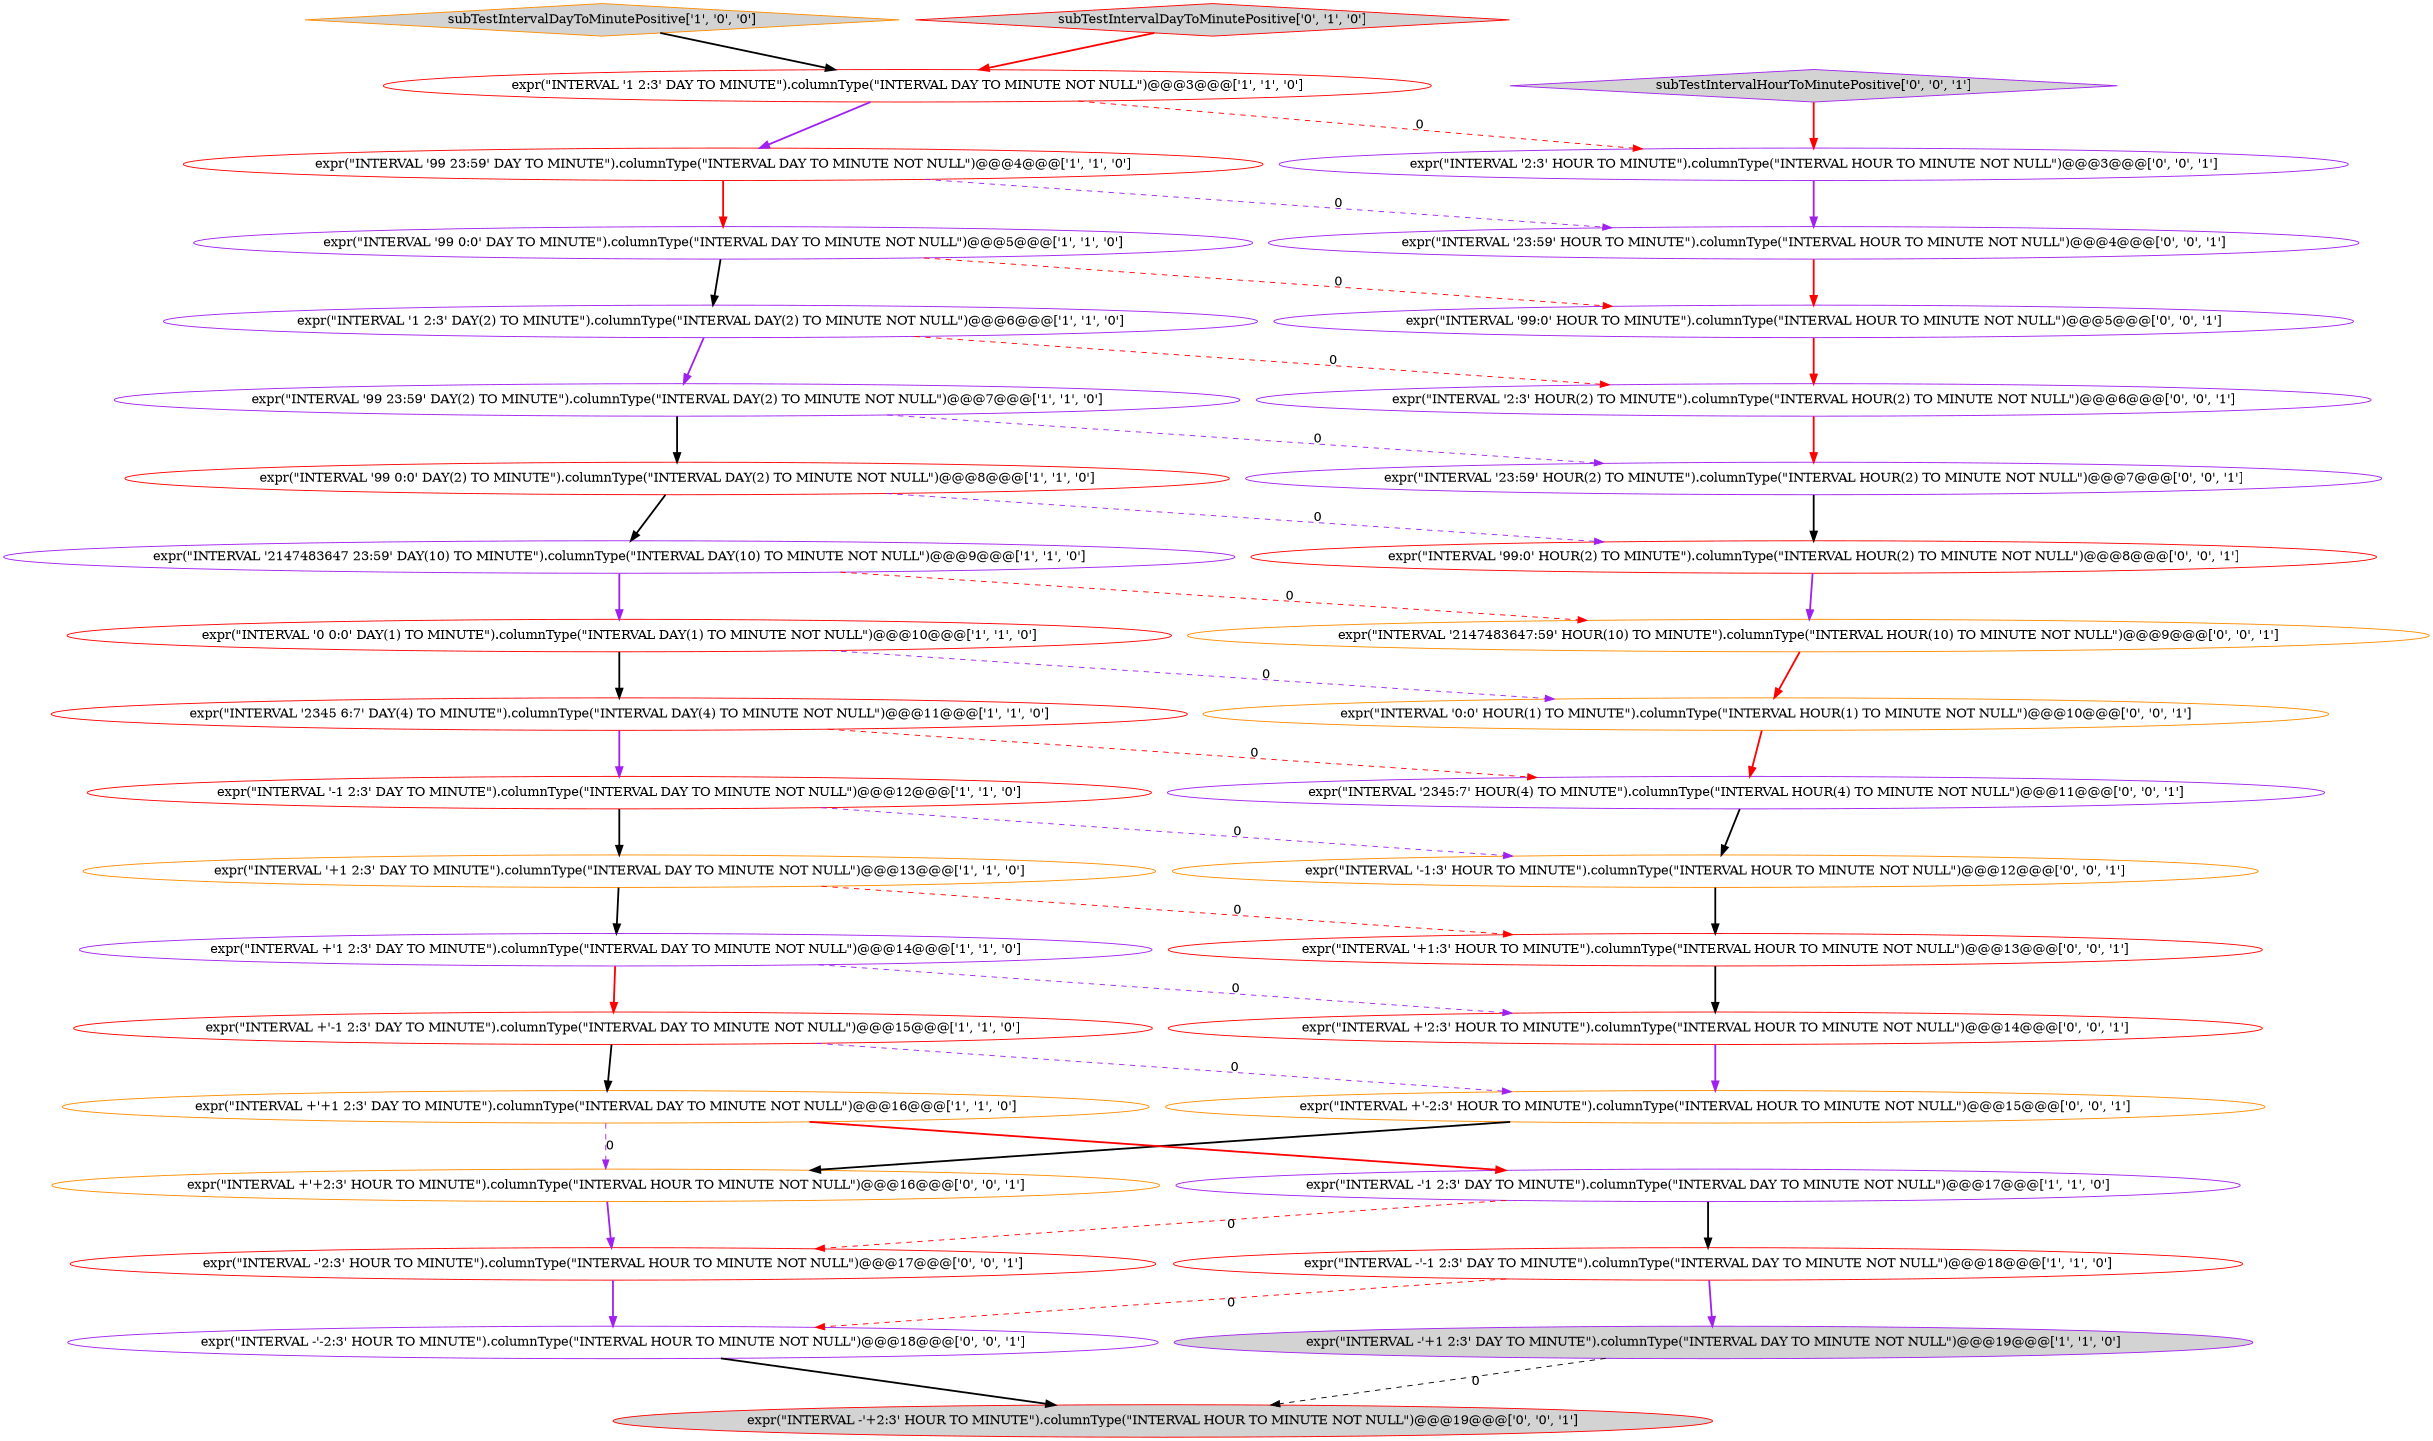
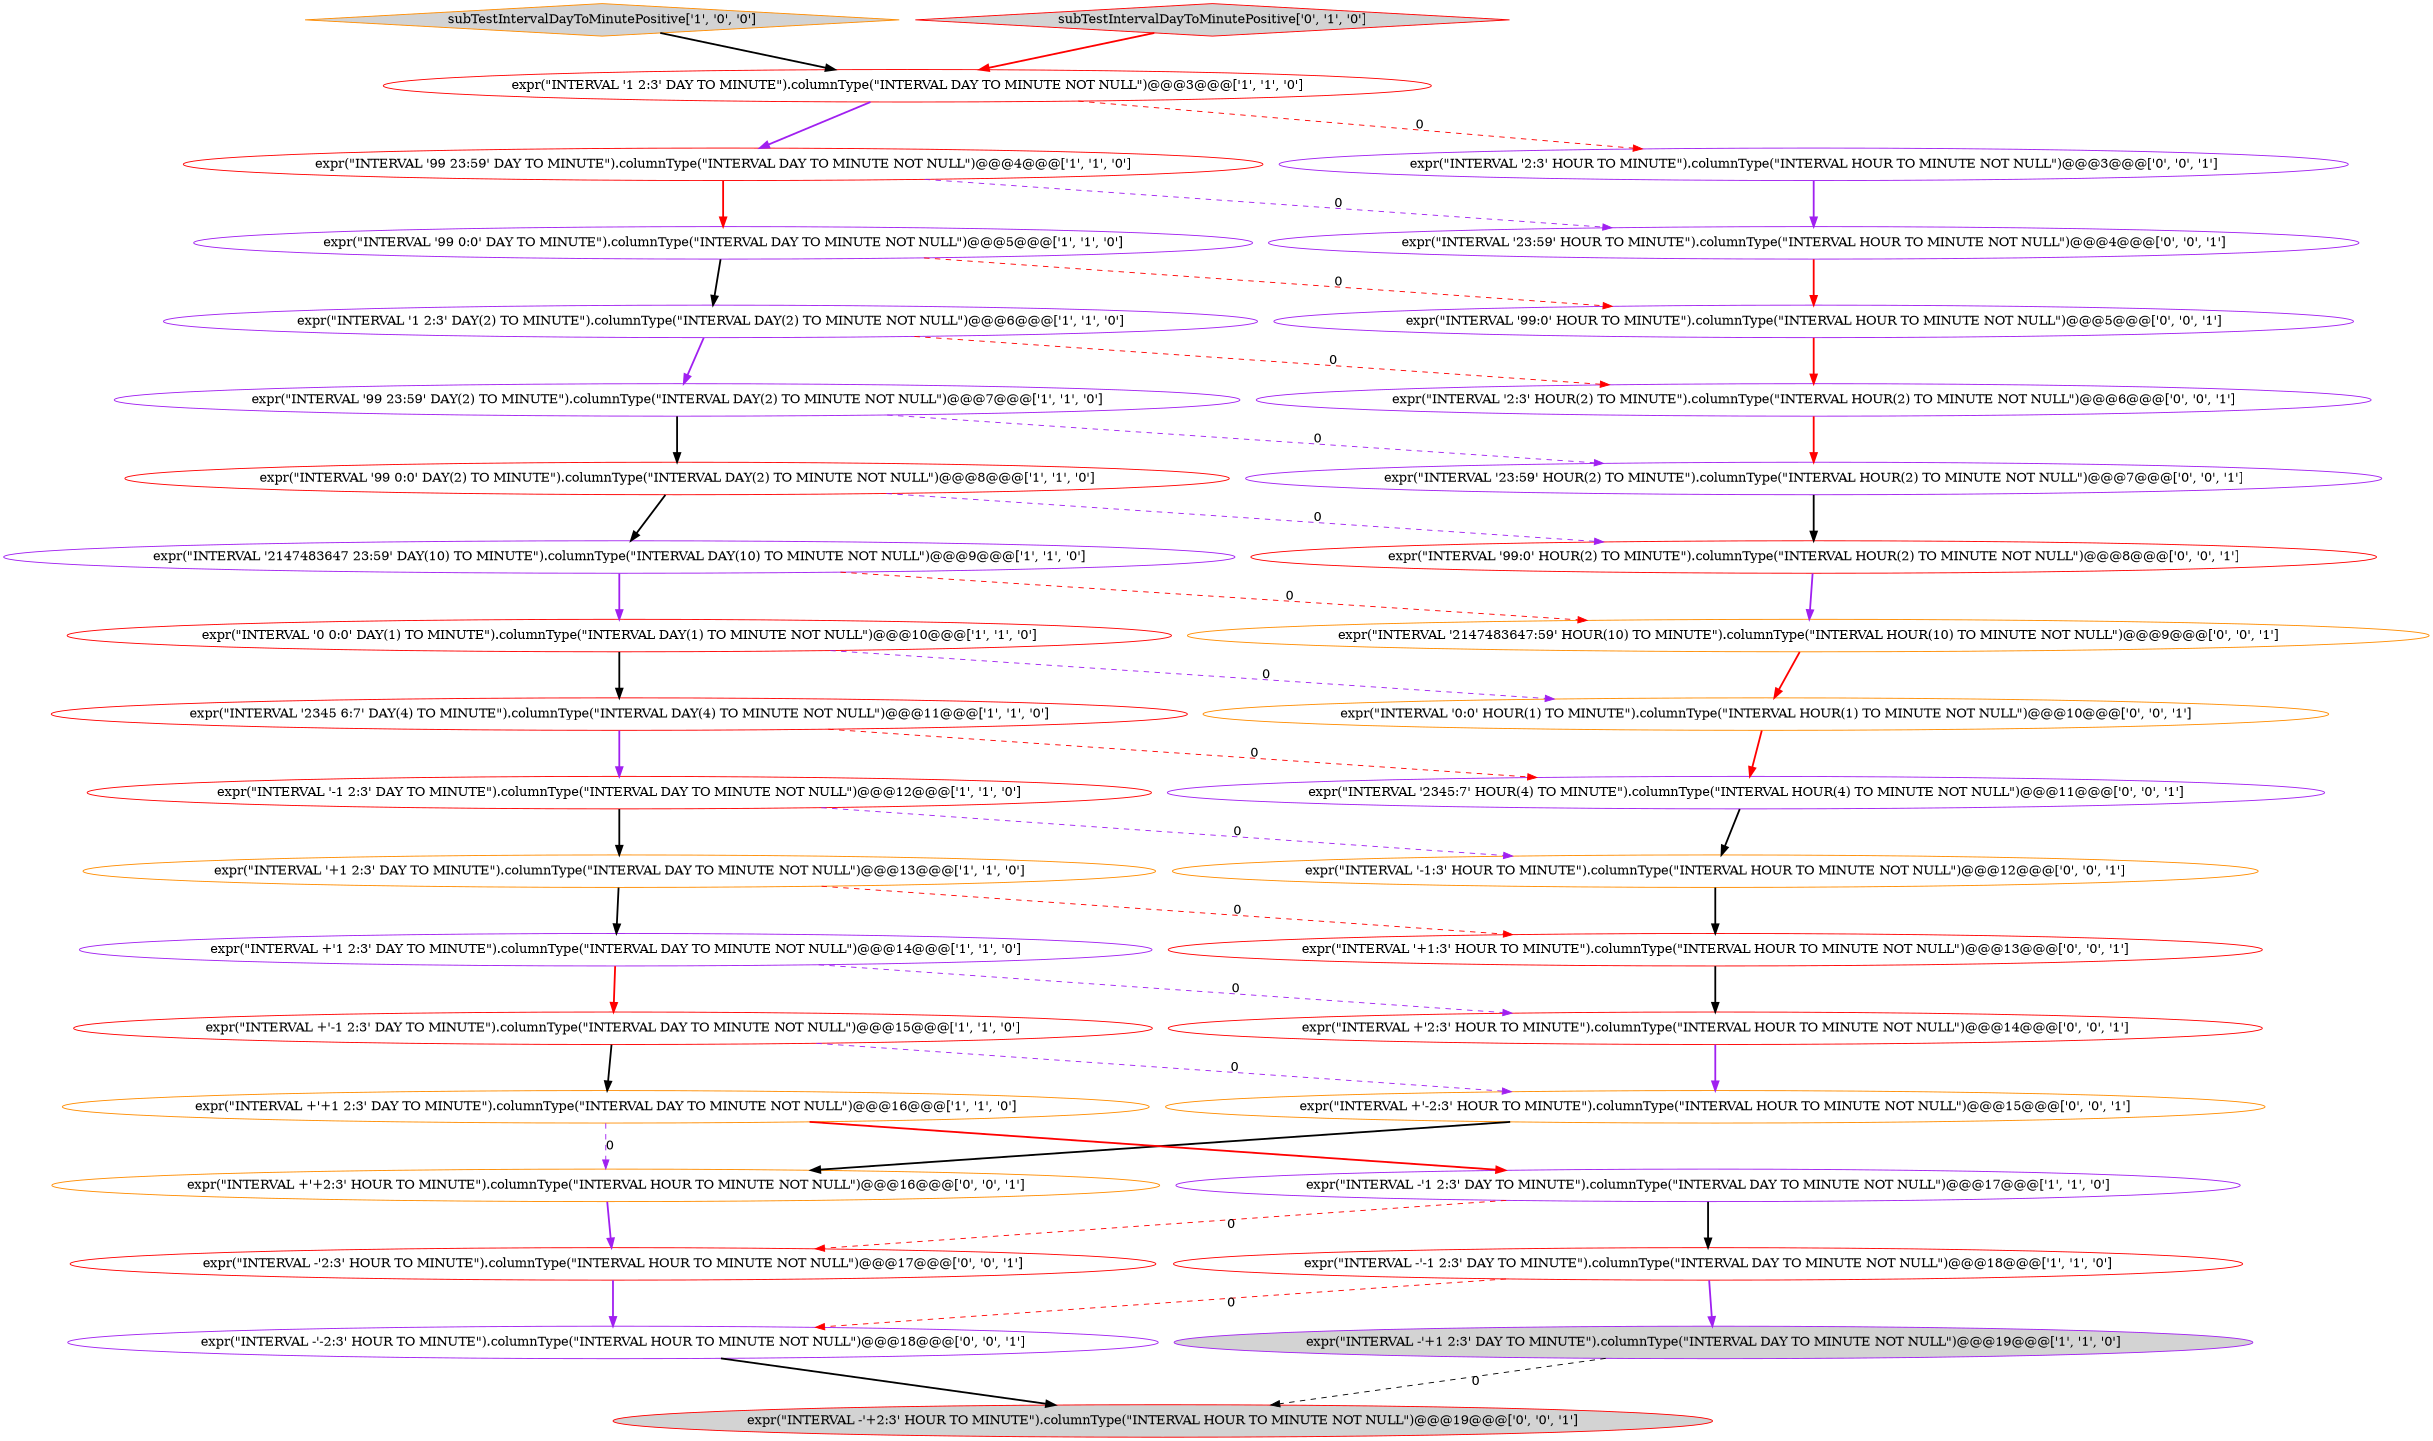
node "subTestIntervalHourToMinutePositive['0', '0', '1']": removed
